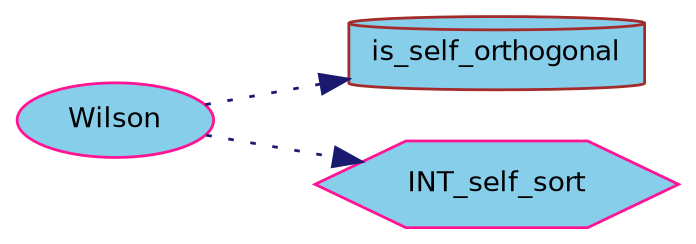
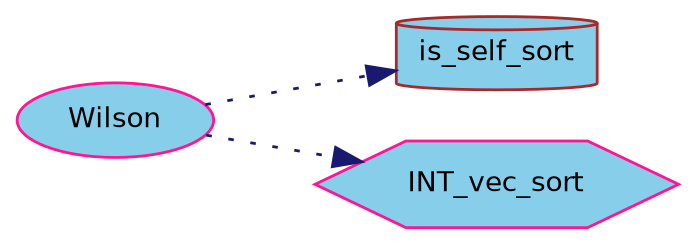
node "is_self_orthogonal": label "is_self_orthogonal" -> "is_self_sort"
node "INT_self_sort": label "INT_self_sort" -> "INT_vec_sort"
